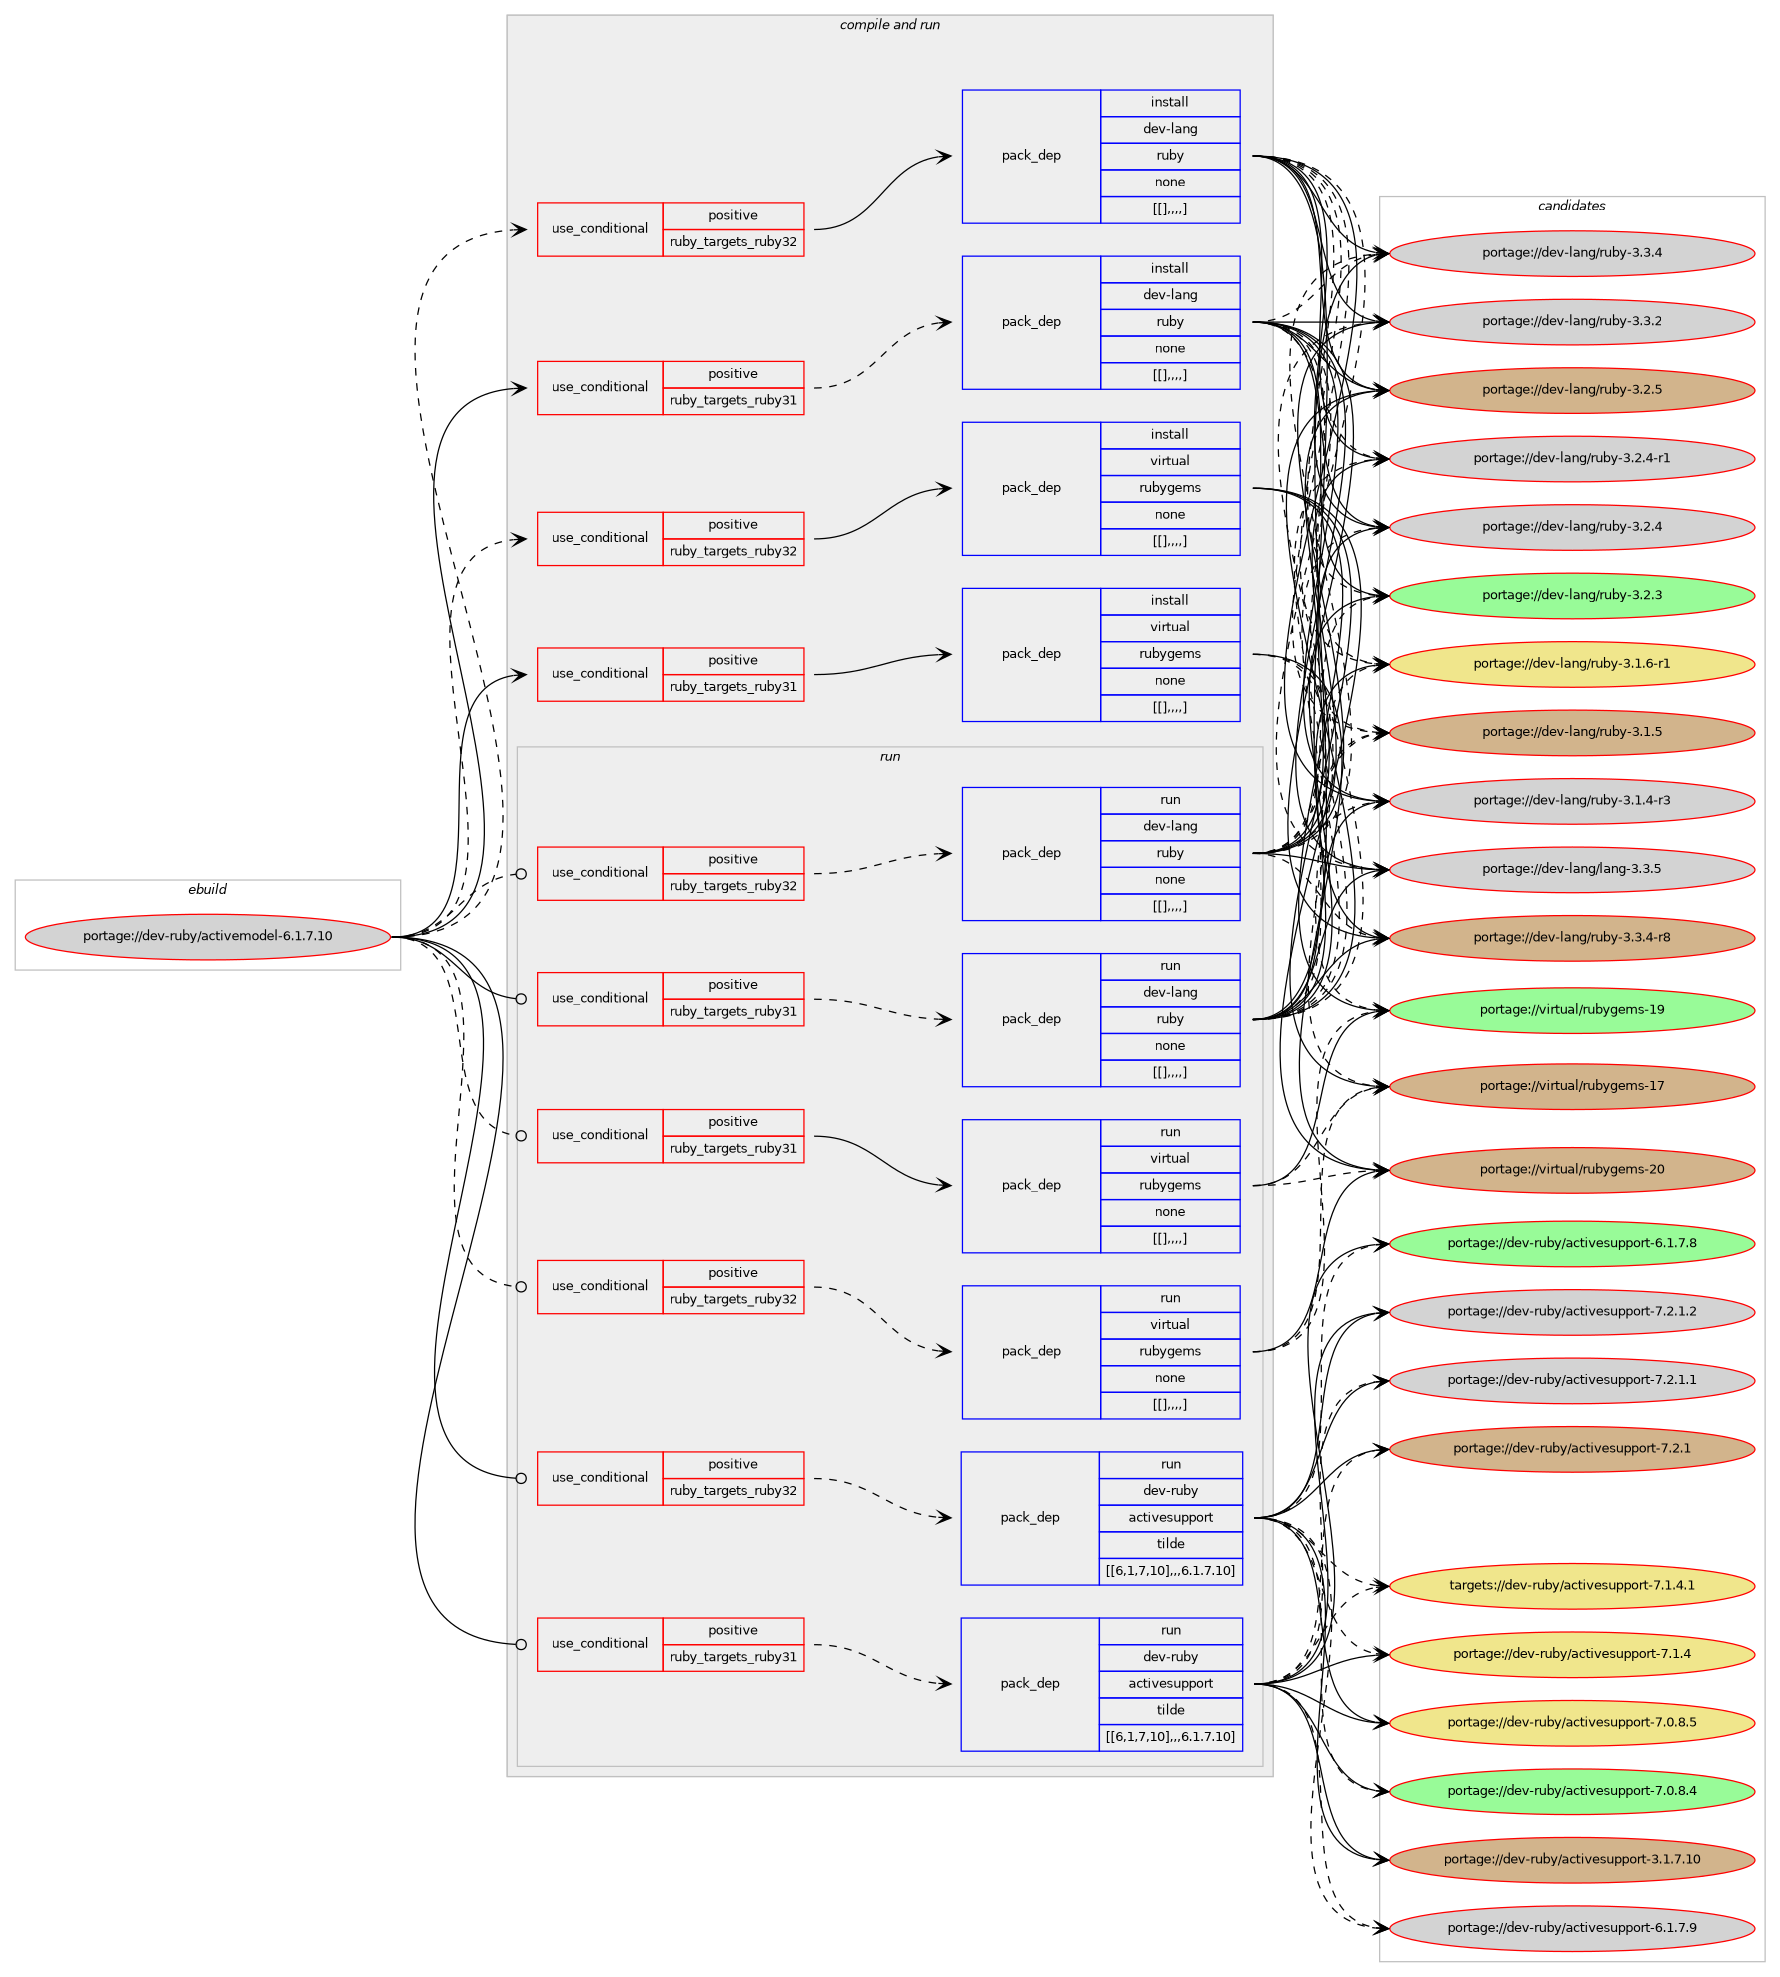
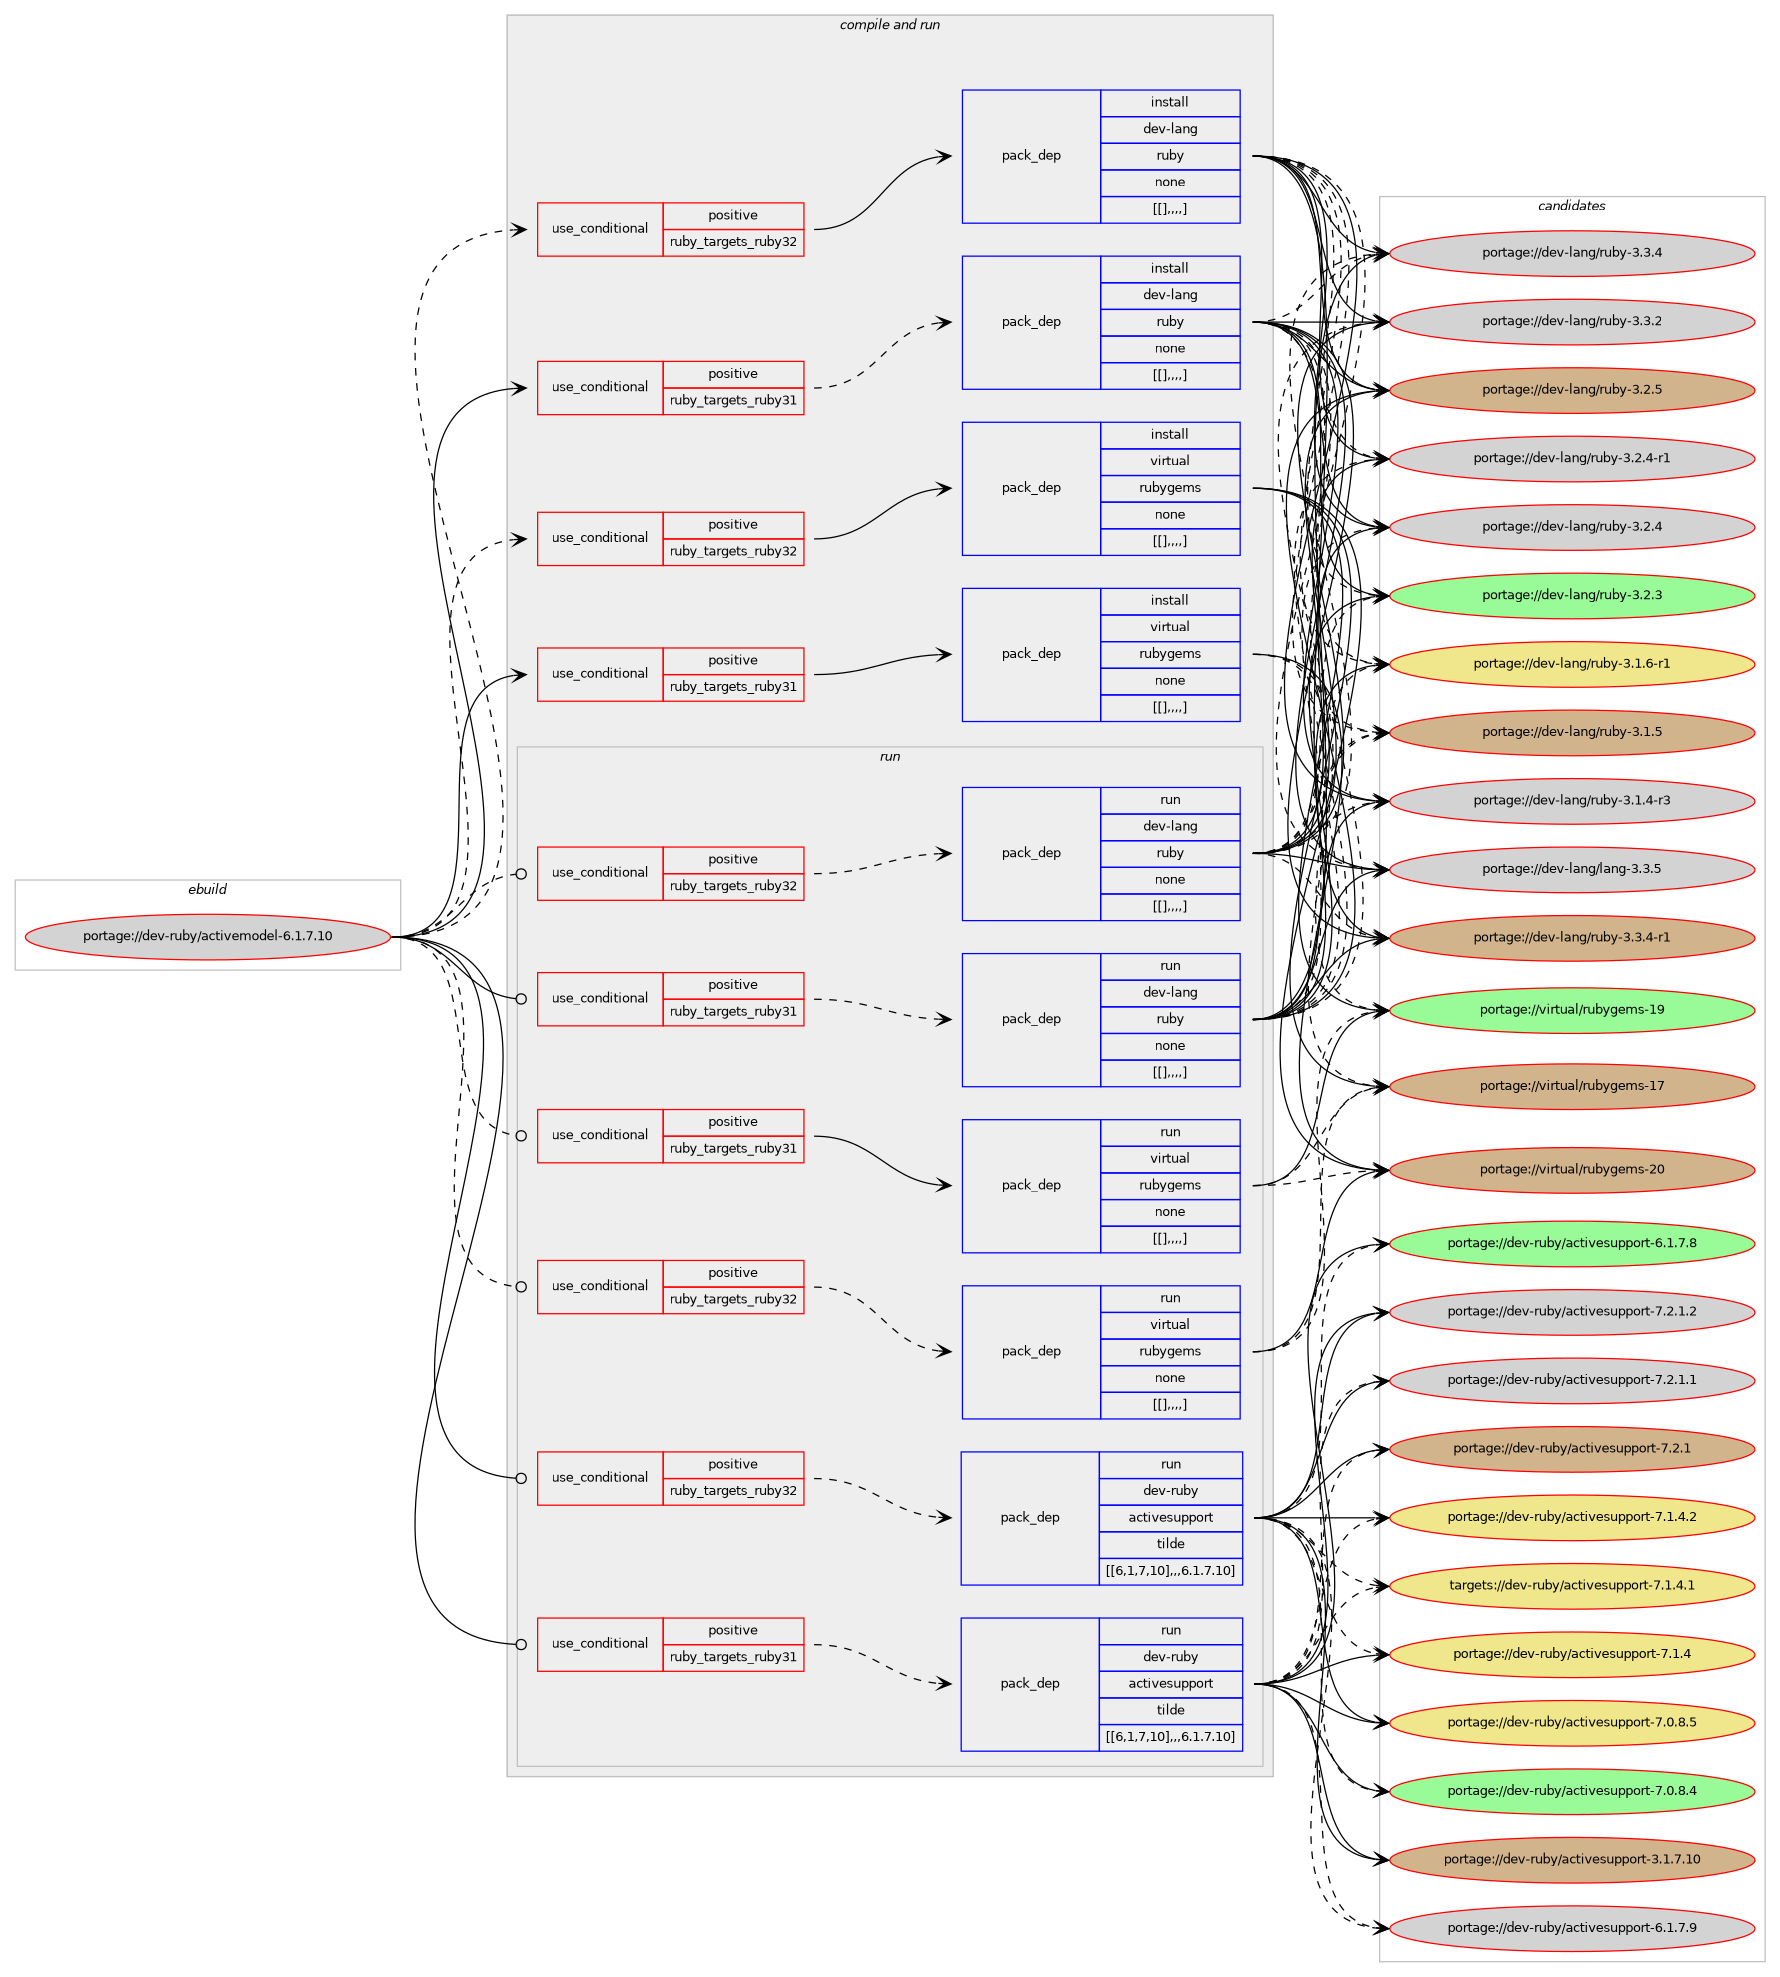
node "portage://dev-lang/ruby-3.3.4-r8": label "portage://dev-lang/ruby-3.3.4-r8" -> "portage://dev-lang/ruby-3.3.4-r1"
node "portage://dev-ruby/activesupport-7.1.4.2": added
